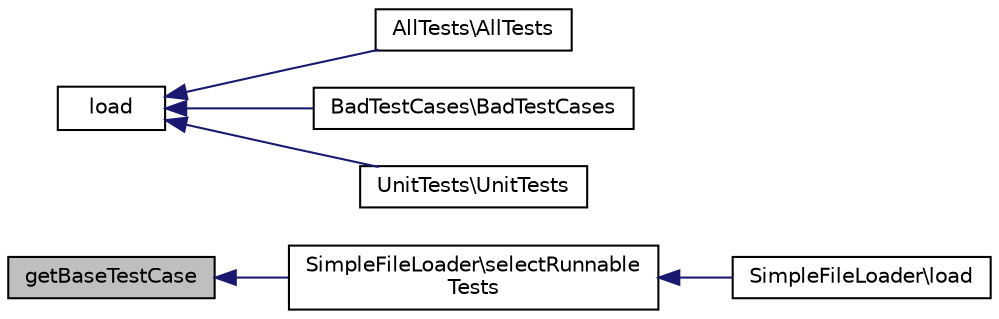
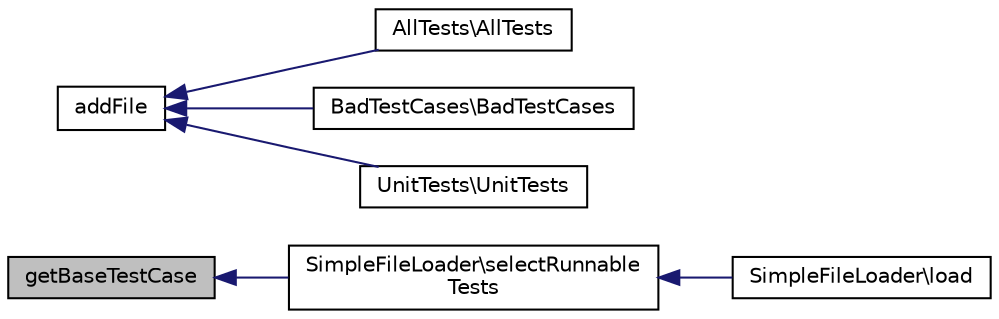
node "load": label "load" -> "addFile"
